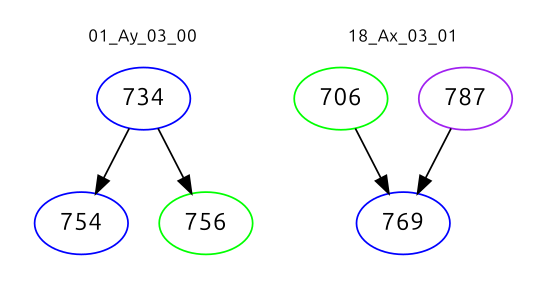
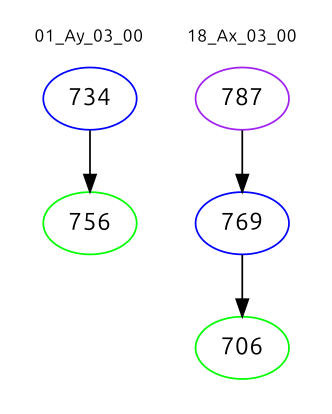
cluster "18_Ax_03_01": label "18_Ax_03_01" -> "18_Ax_03_00"
edge "706" -> "769": reversed
node "754": removed
